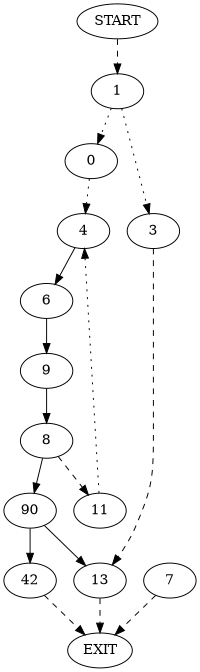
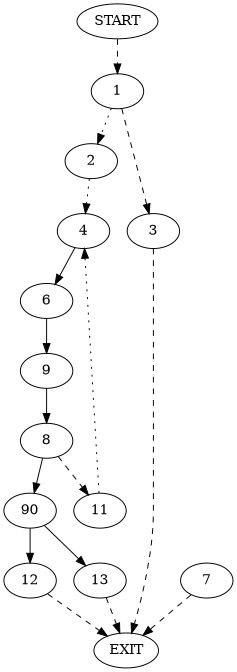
edge "1" -> "3": style dotted -> dashed
node "0": label "0" -> "2"
edge "3" -> "13": now "3" -> "EXIT"
node "42": label "42" -> "12"
